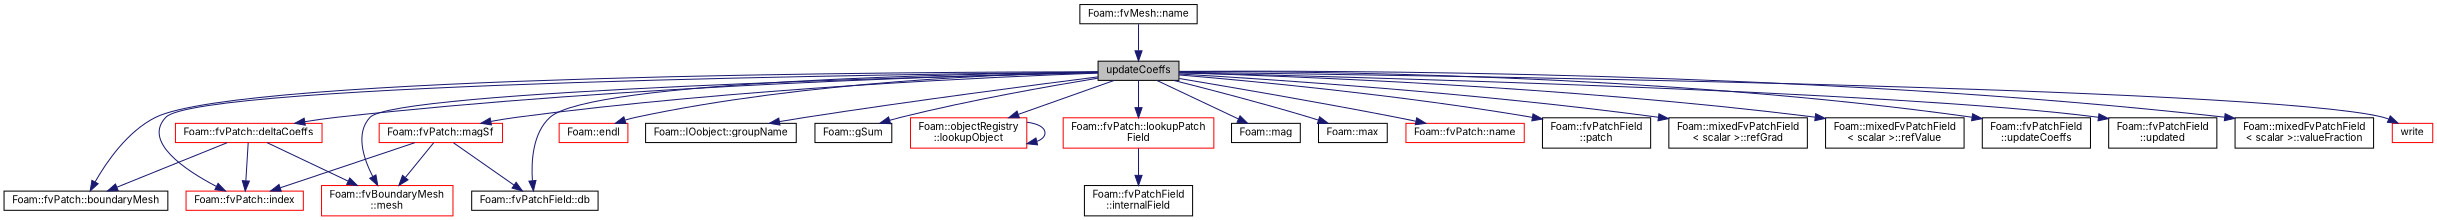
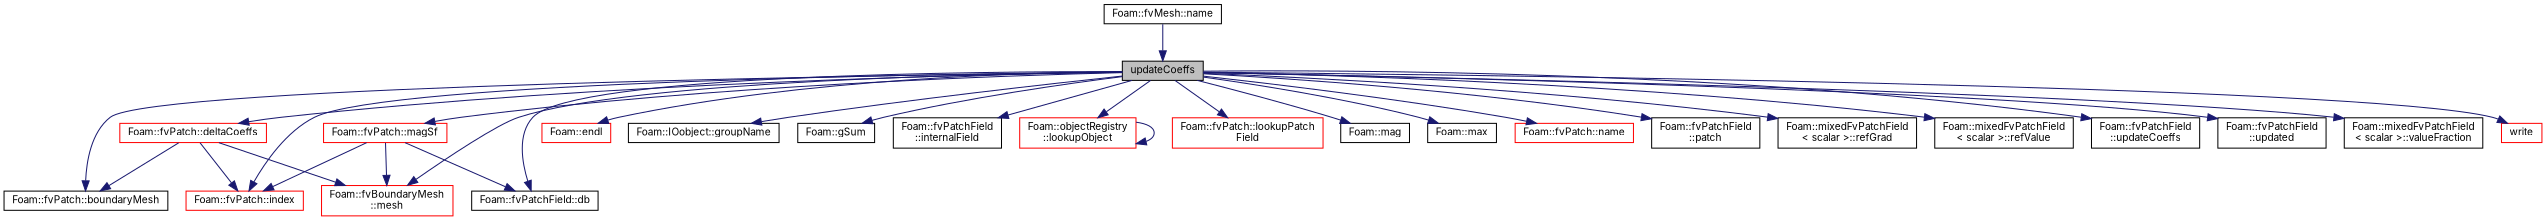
edge "Foam::fvPatch::lookupPatch Field" -> "Foam::fvPatchField ::internalField": now "updateCoeffs" -> "Foam::fvPatchField ::internalField"
